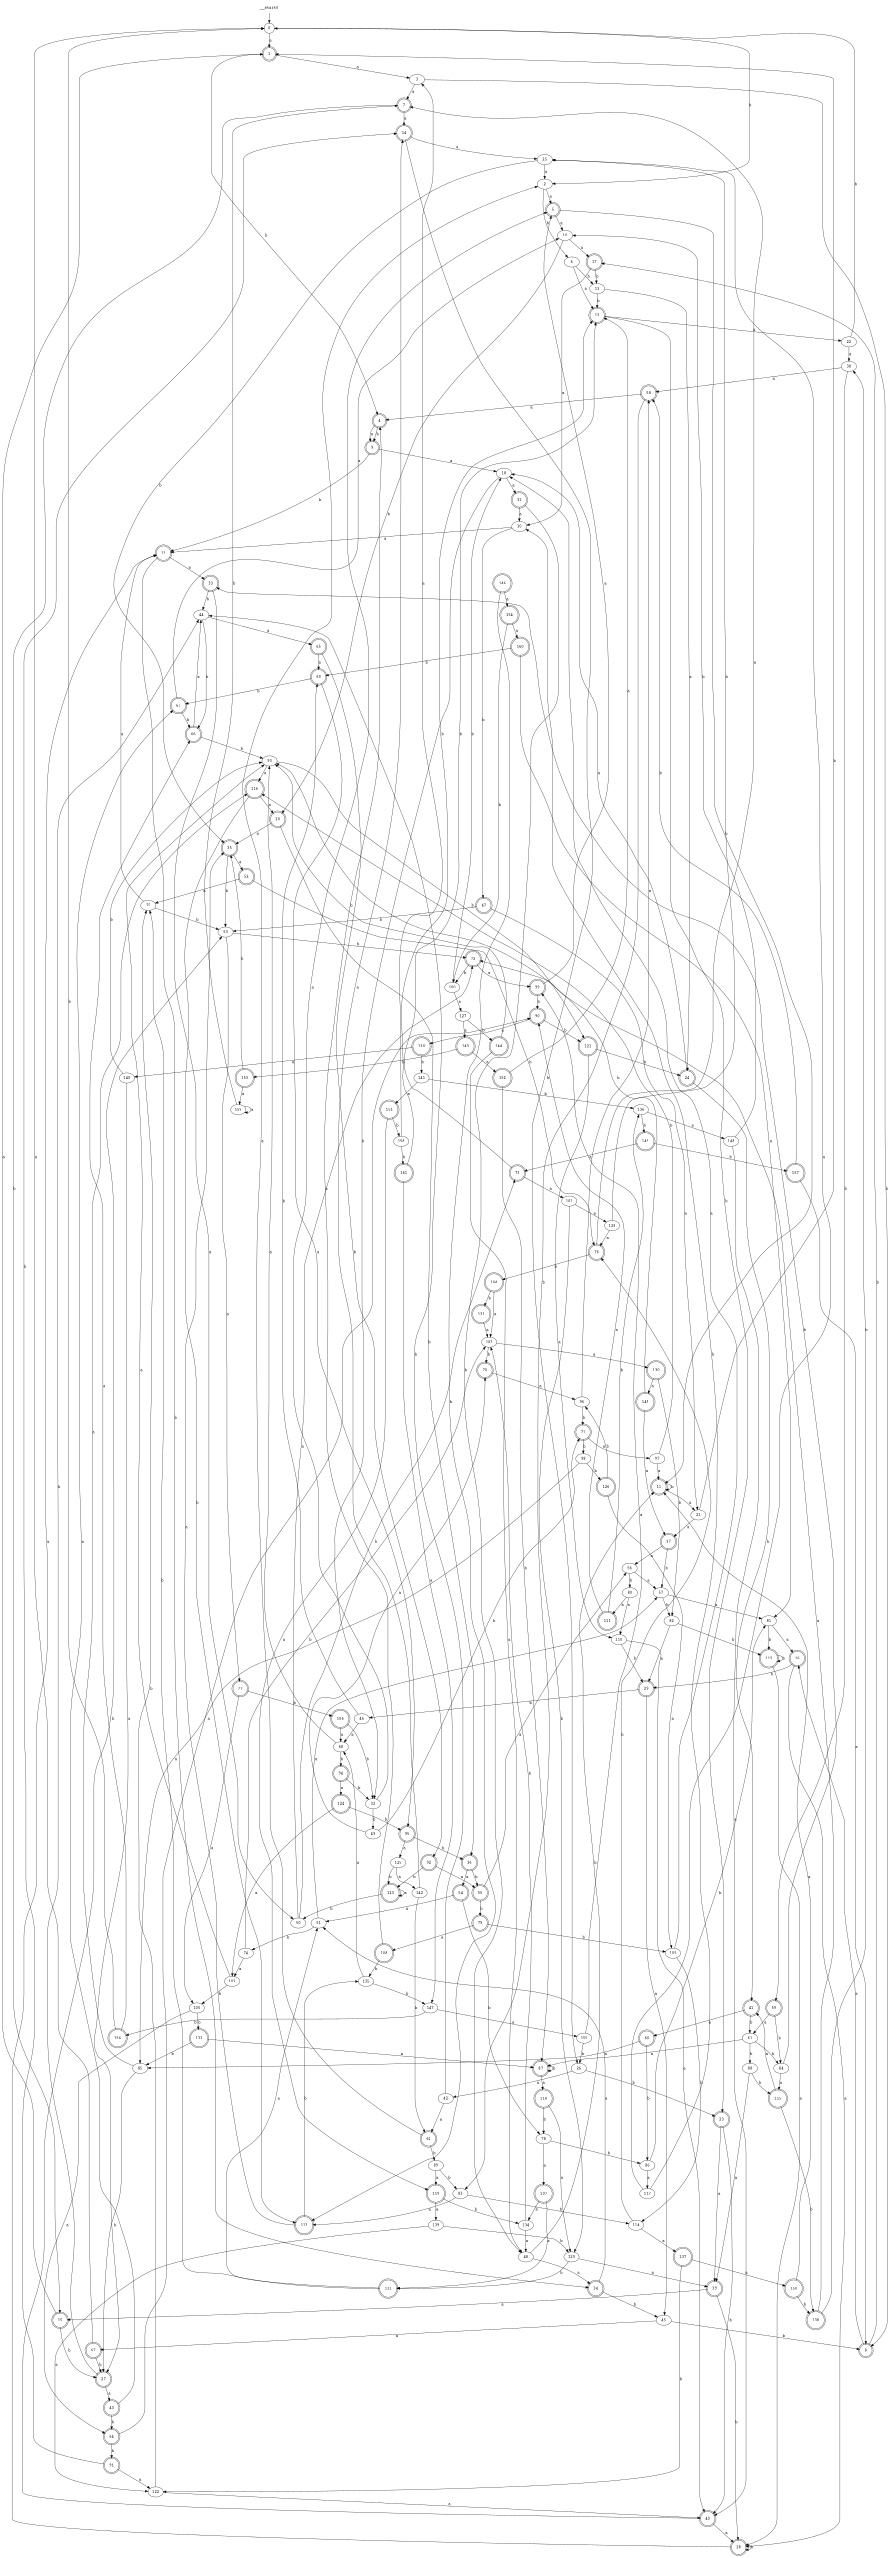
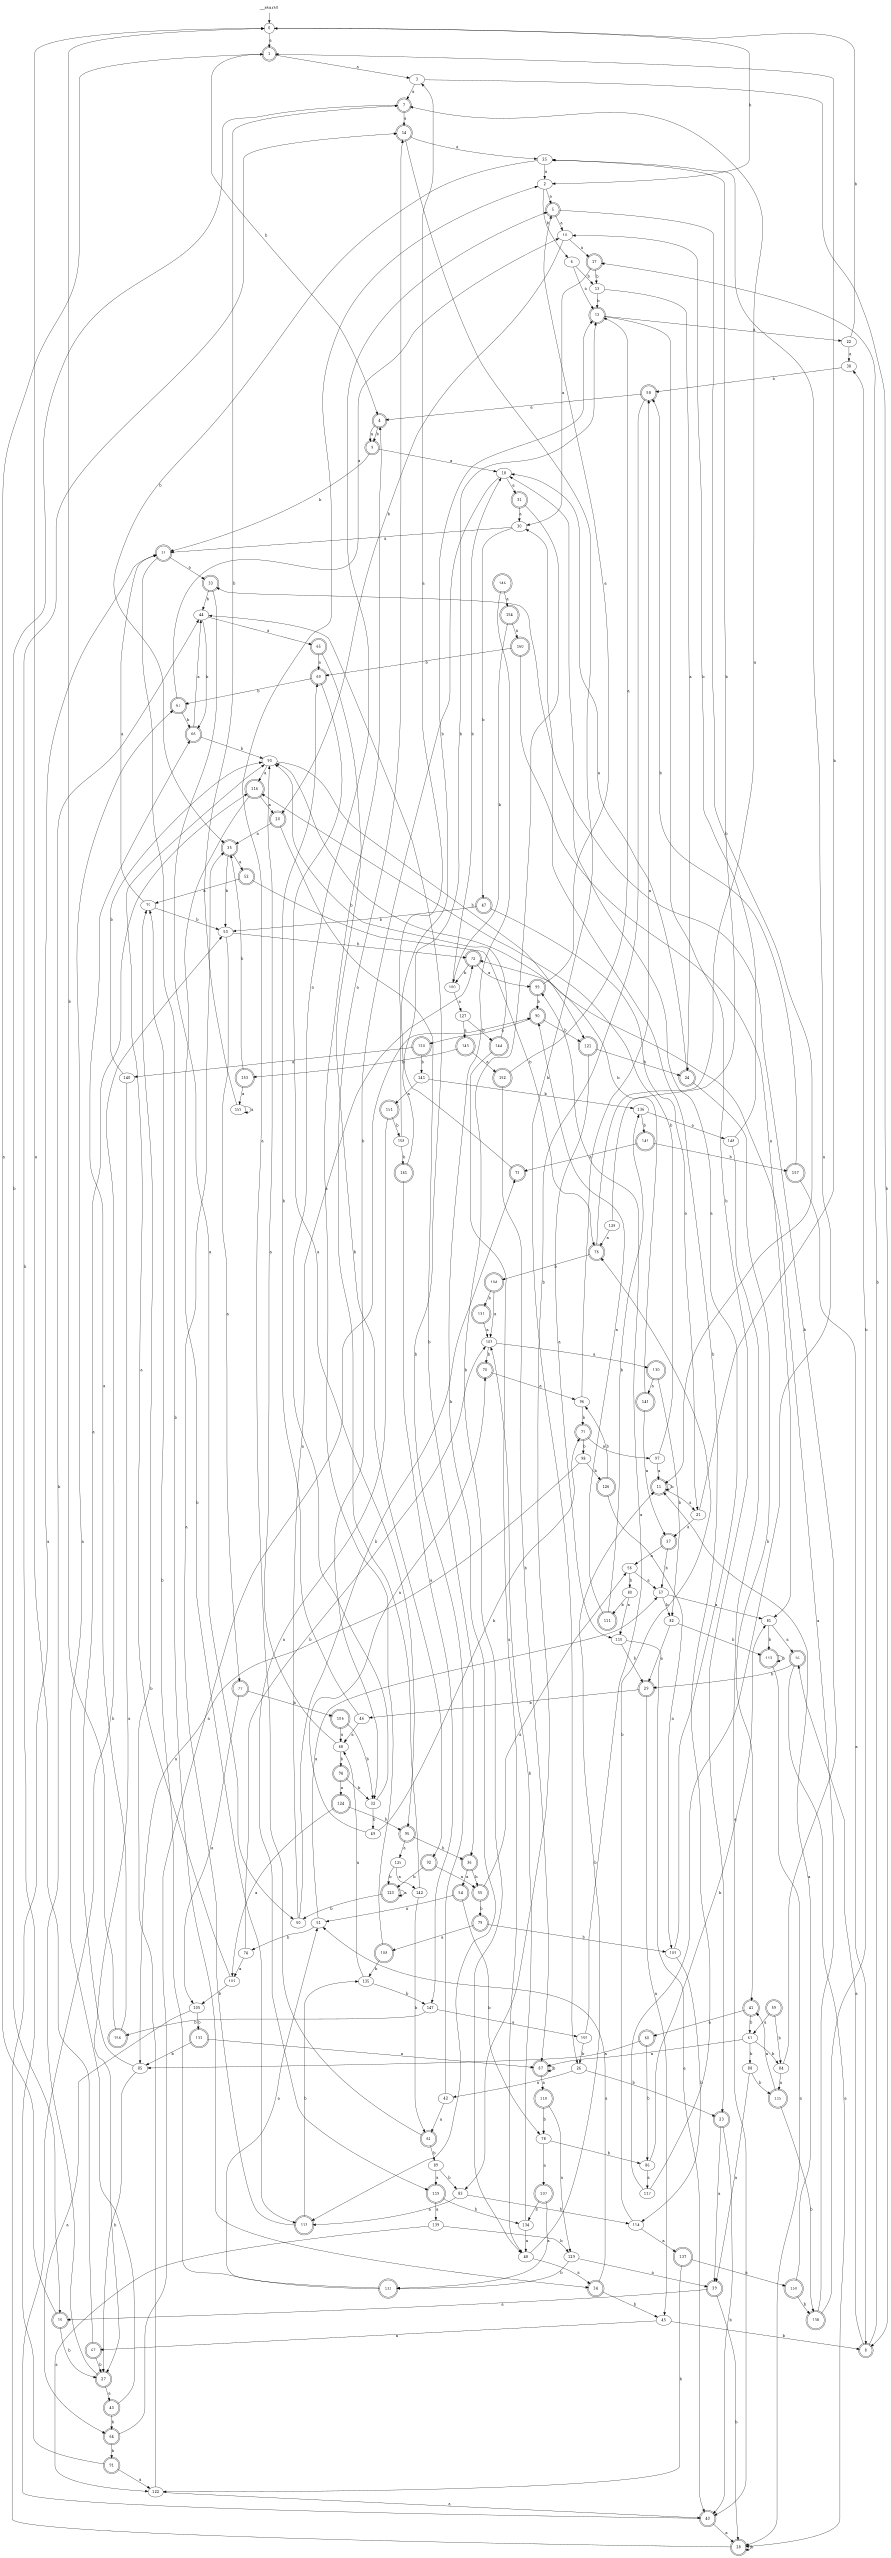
edge "38" -> "59": removed, label "b"
node "101": removed
